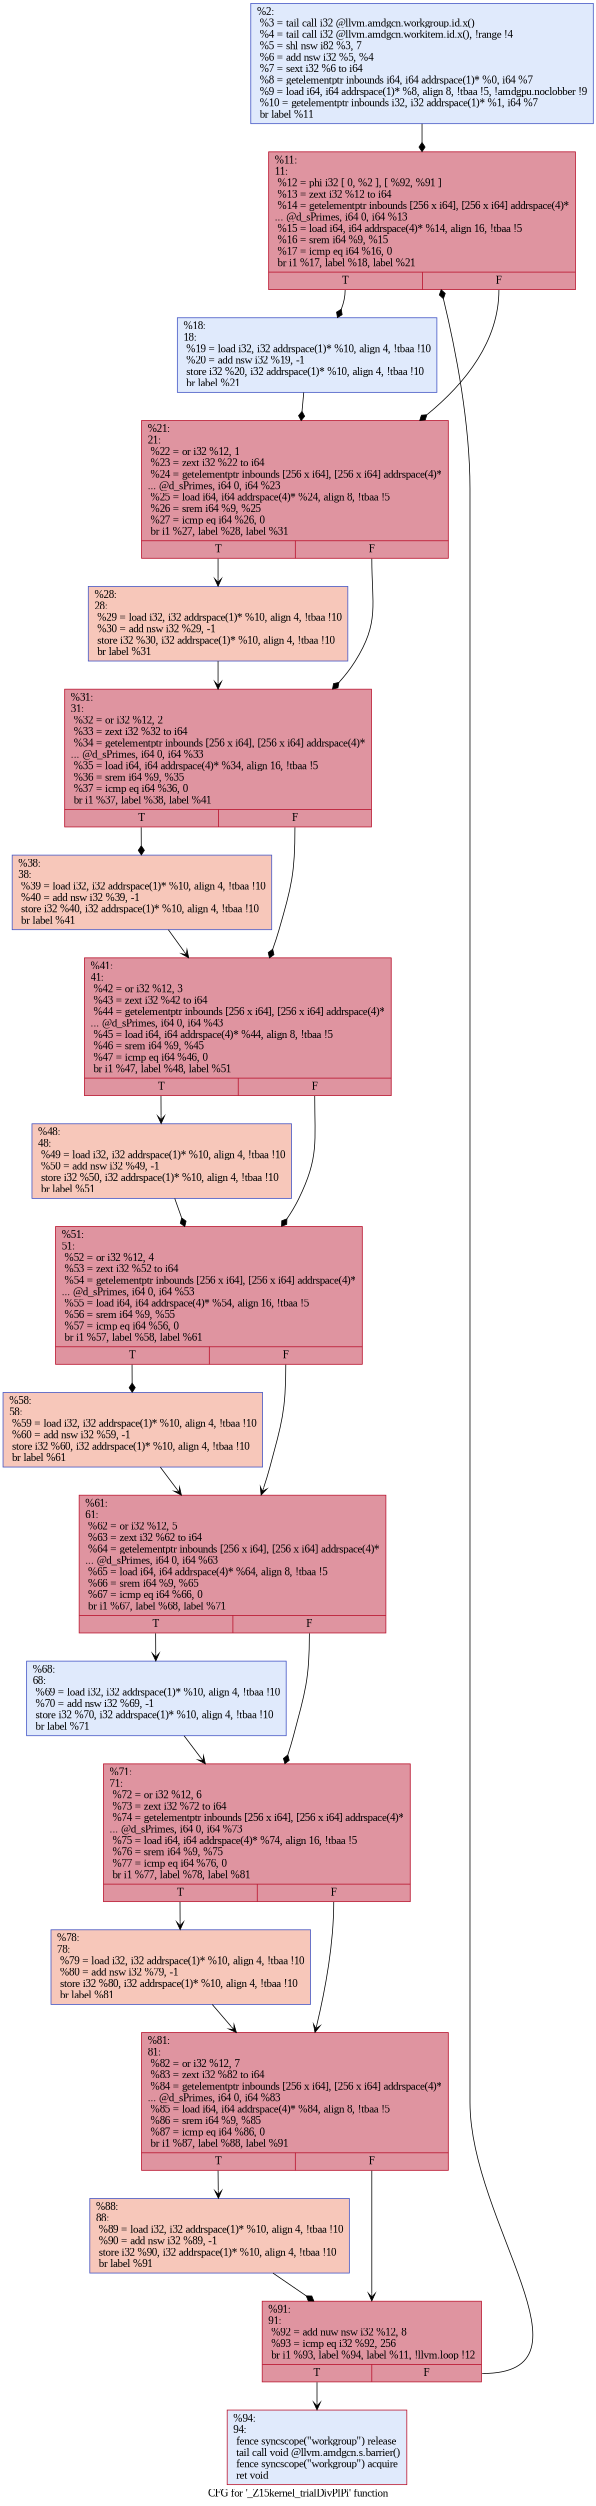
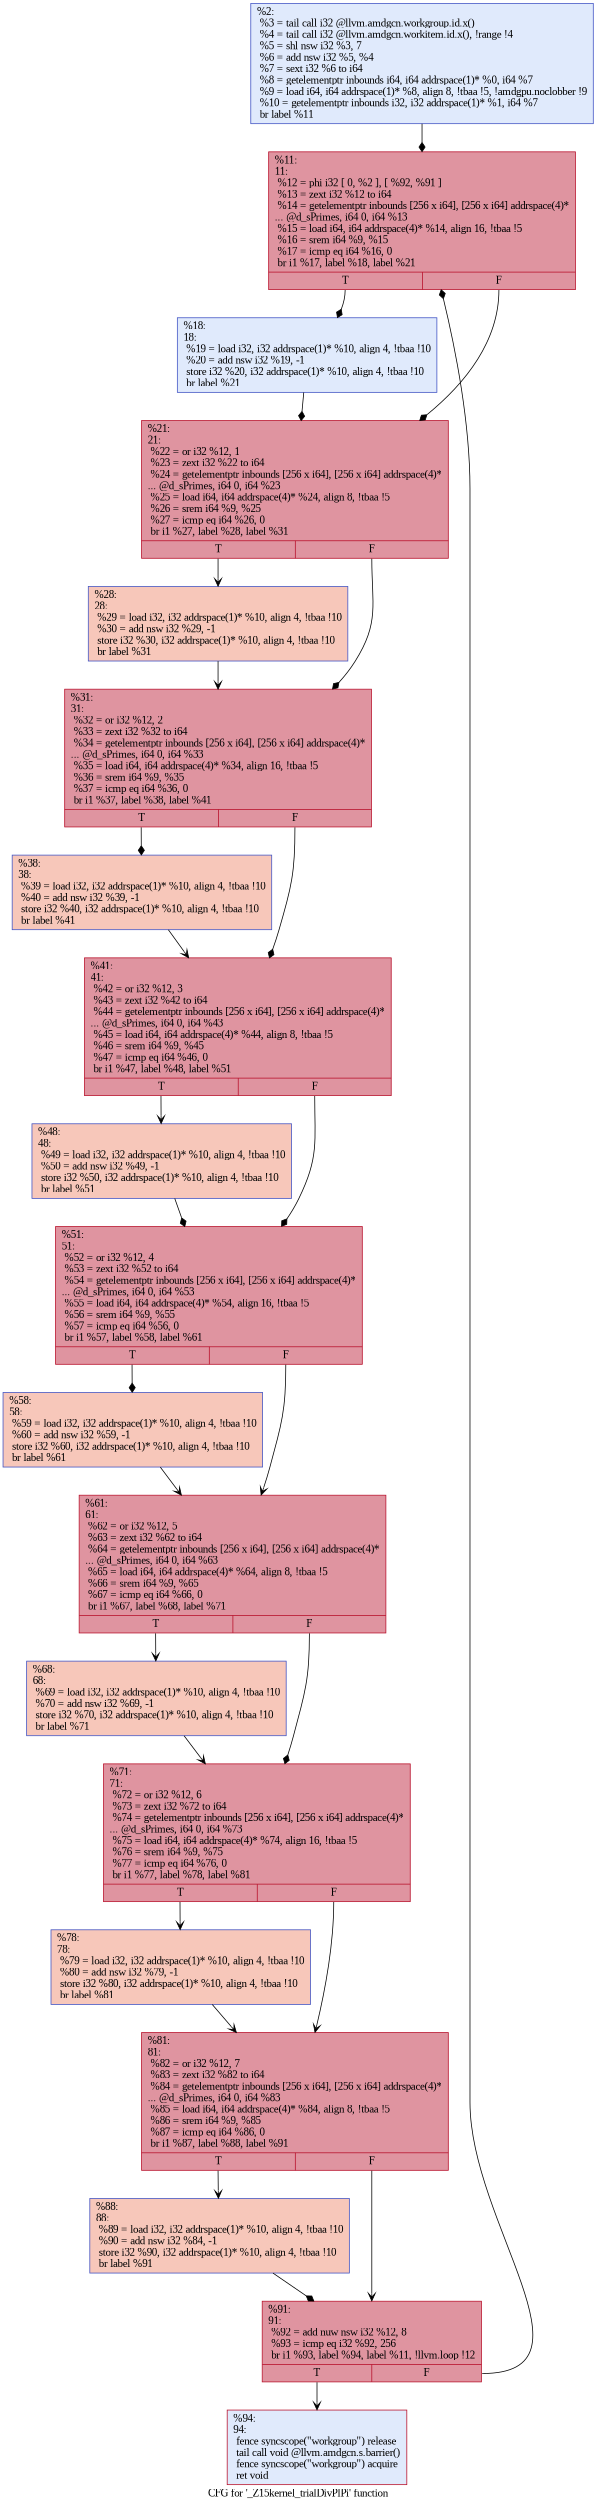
node "%2:": text "%5 = shl nsw i82 %3, 7" -> "%5 = shl nsw i32 %3, 7"
node "%68:": fillcolor #b9d0f970 -> #ec7f6370
node "%88:": text "%90 = add nsw i32 %89, -1" -> "%90 = add nsw i32 %84, -1"
